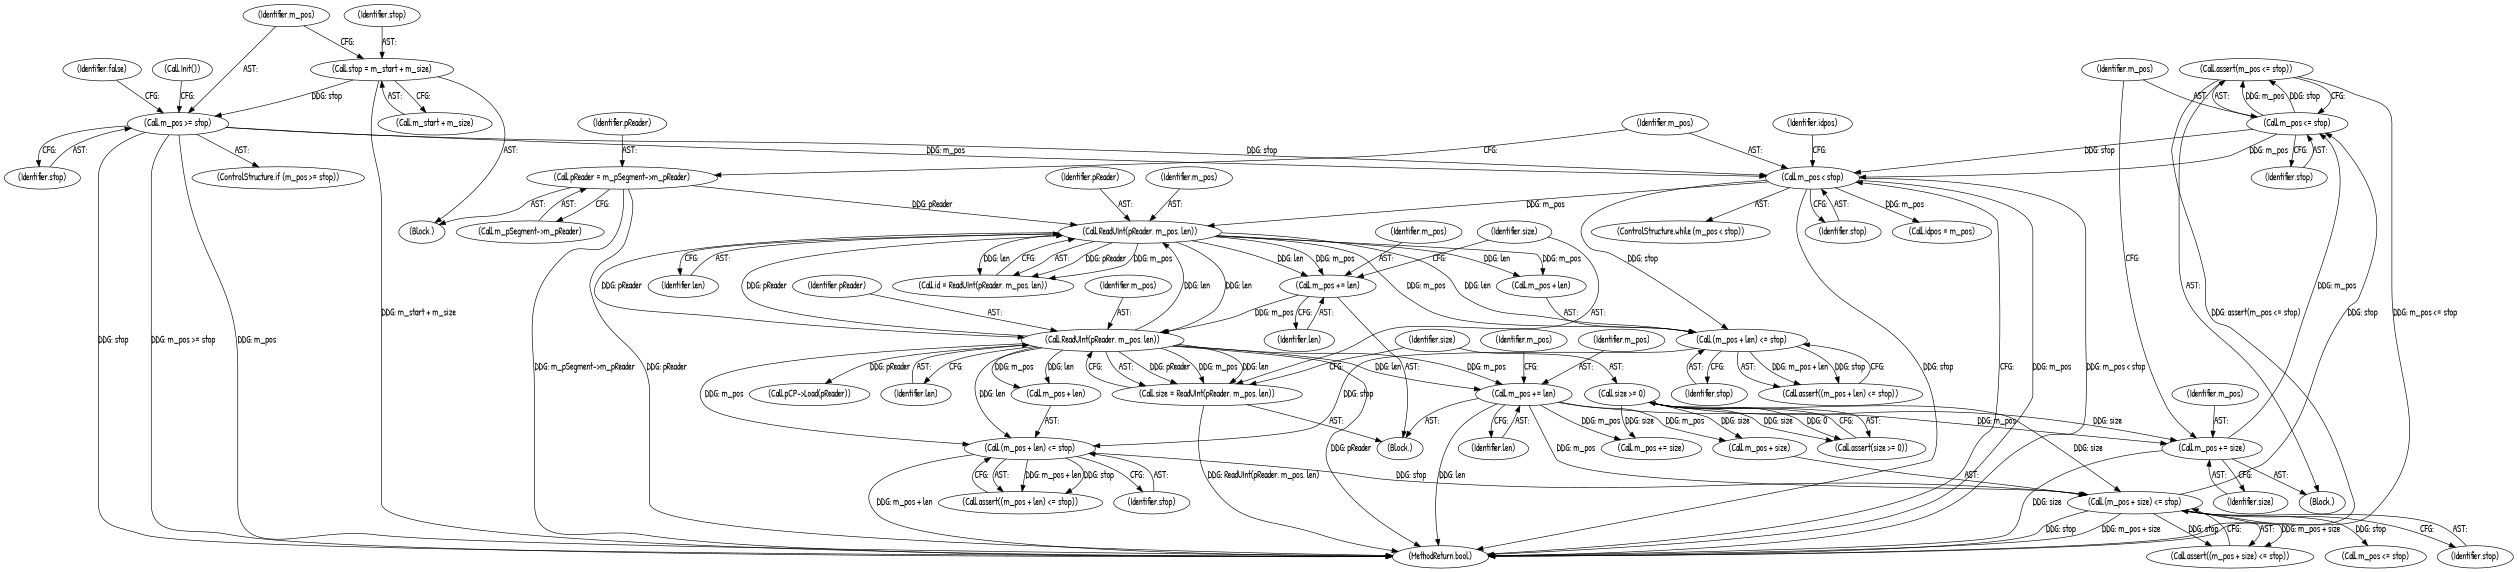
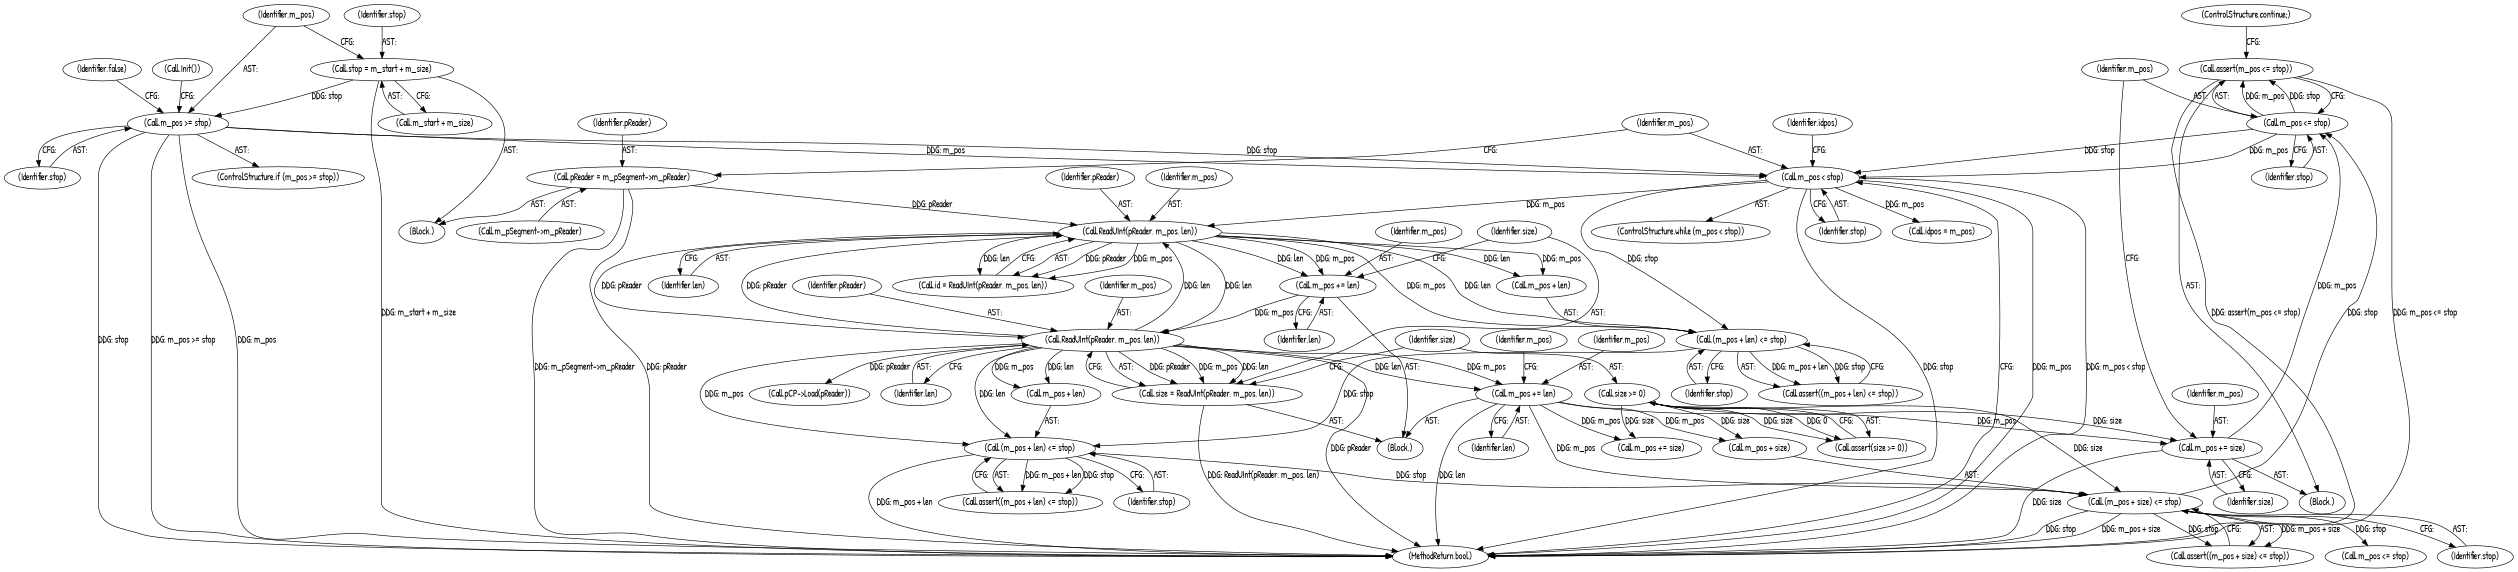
node "(ControlStructure,continue;)": added
edge "(Call,pReader = m_pSegment->m_pReader)" -> "(Call,m_pSegment->m_pReader)": removed, label "CFG:"
